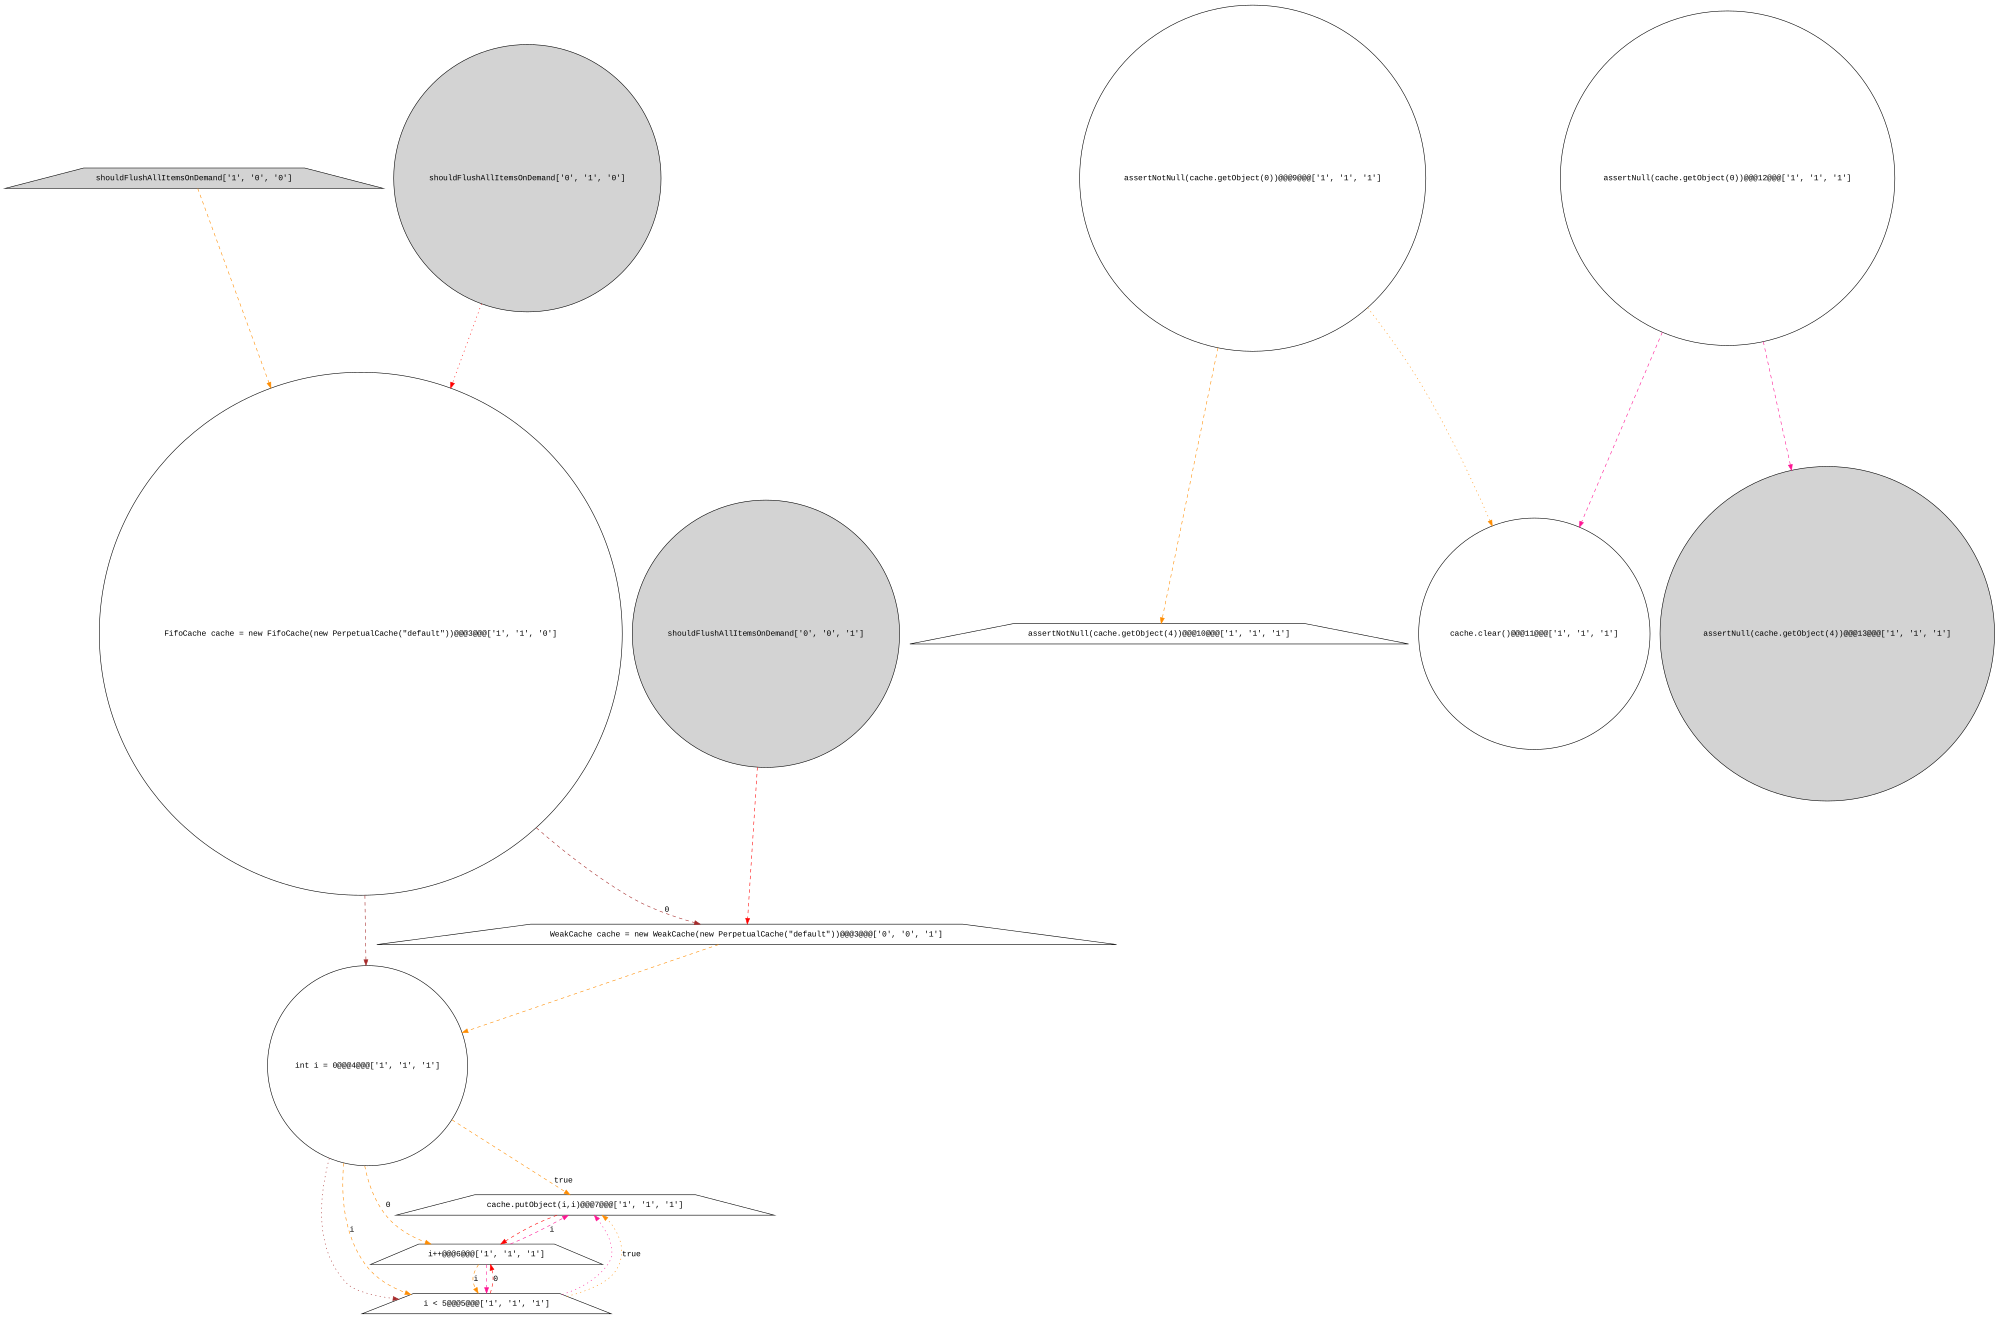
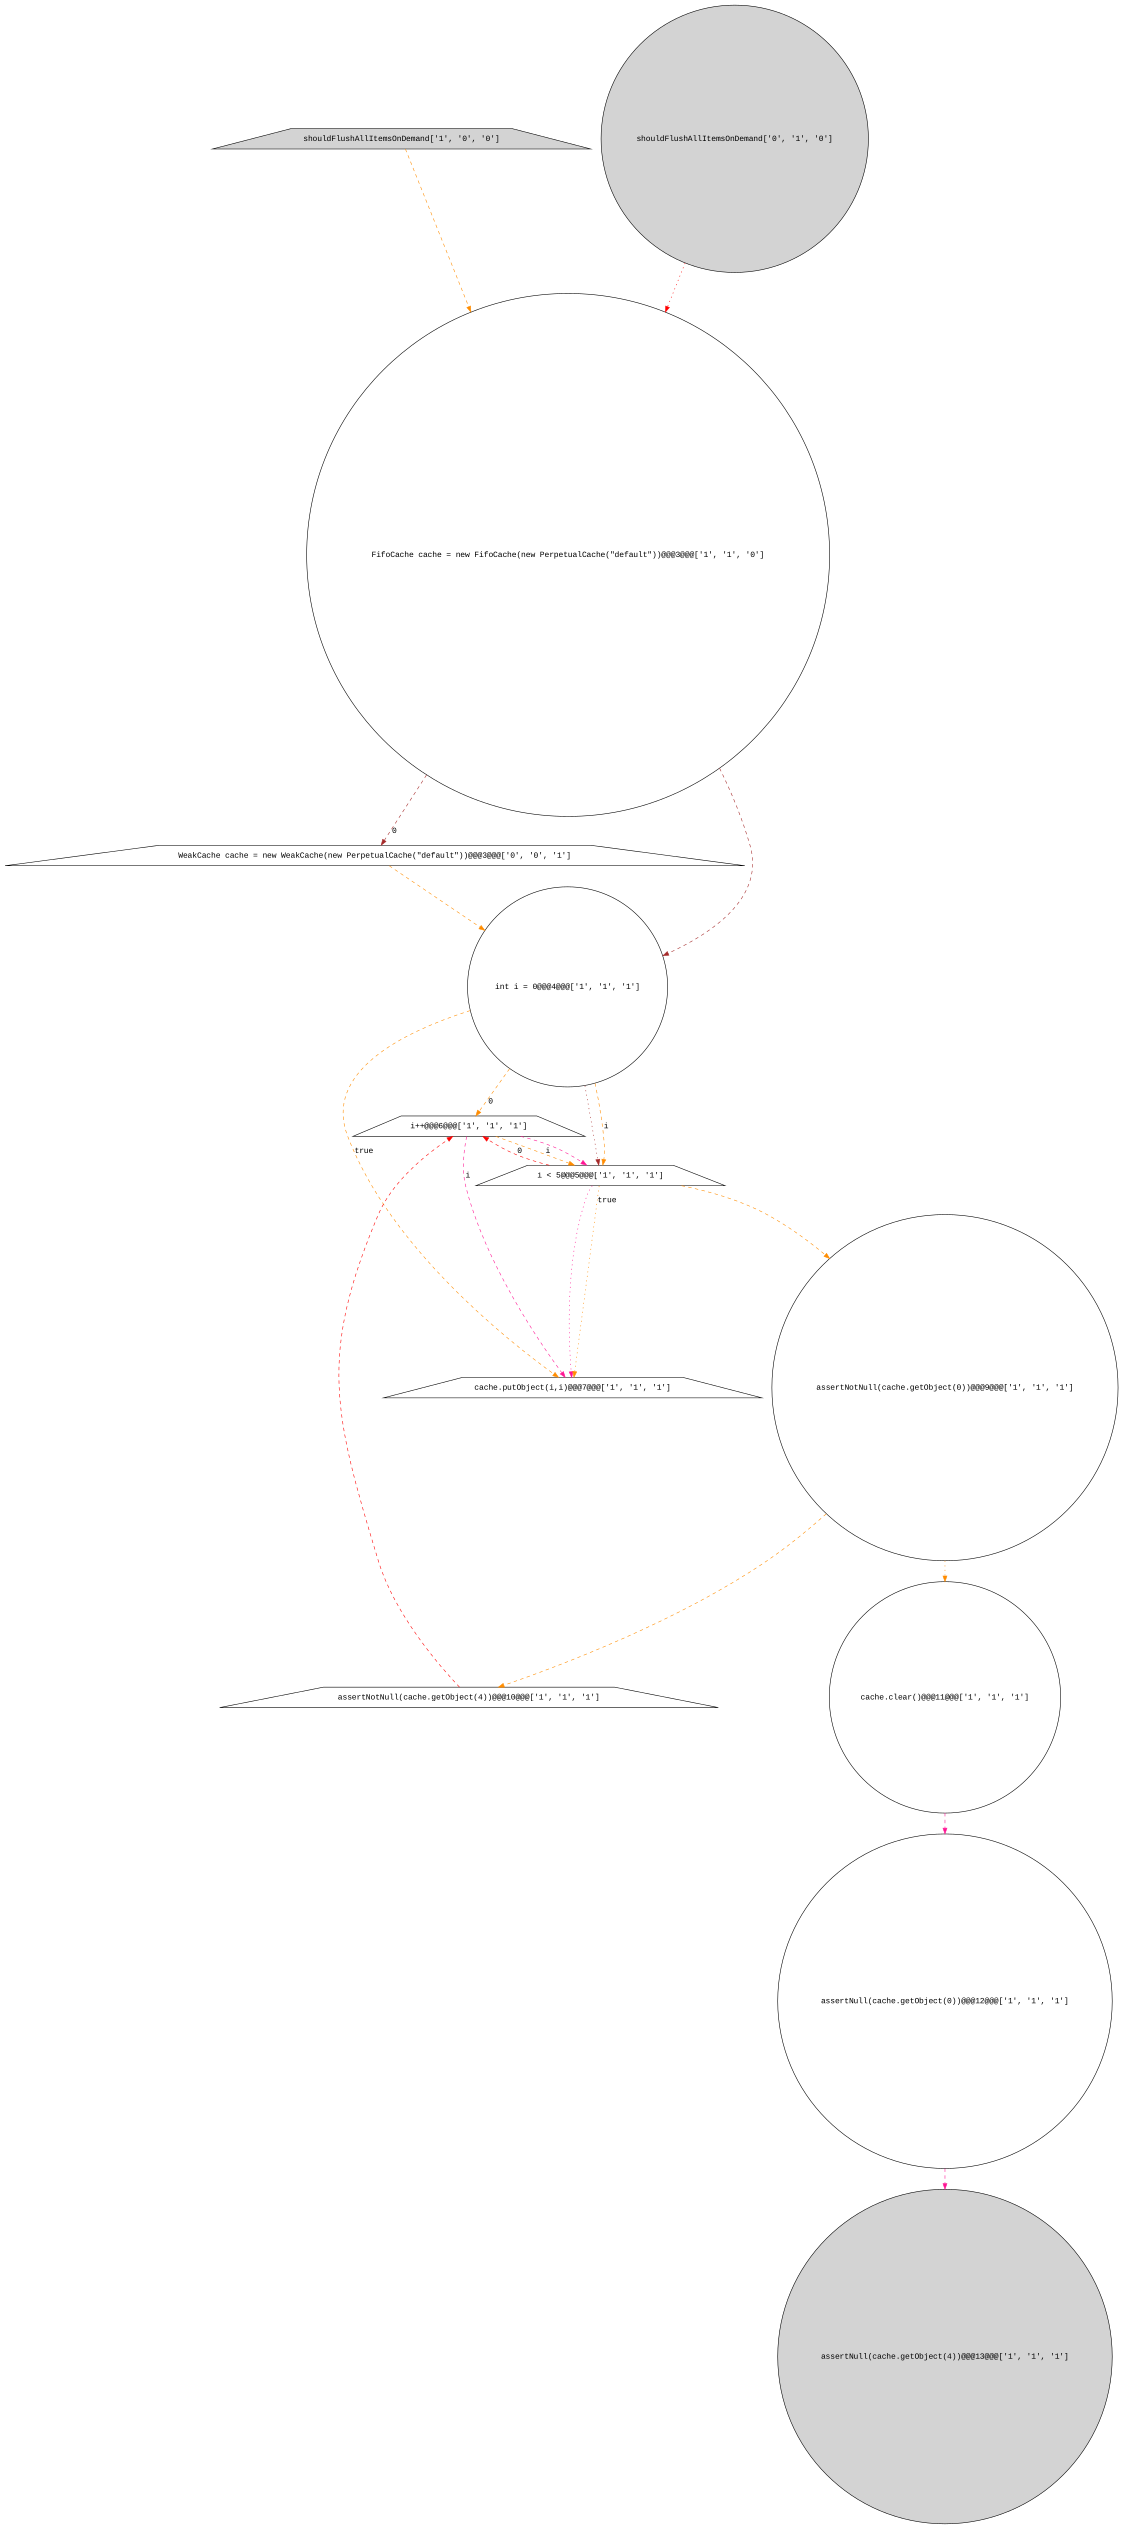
edge "assertNull(cache.getObject(0))@@@12@@@['1', '1', '1']" -> "cache.clear()@@@11@@@['1', '1', '1']": reversed
node "shouldFlushAllItemsOnDemand['0', '0', '1']": removed
edge "i < 5@@@5@@@['1', '1', '1']" -> "assertNotNull(cache.getObject(0))@@@9@@@['1', '1', '1']": added
edge "cache.putObject(i,i)@@@7@@@['1', '1', '1']" -> "i++@@@6@@@['1', '1', '1']": now "assertNotNull(cache.getObject(4))@@@10@@@['1', '1', '1']" -> "i++@@@6@@@['1', '1', '1']"
